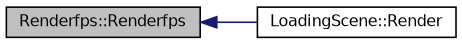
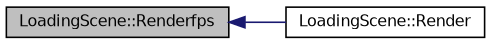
node "Renderfps::Renderfps": label "Renderfps::Renderfps" -> "LoadingScene::Renderfps"
